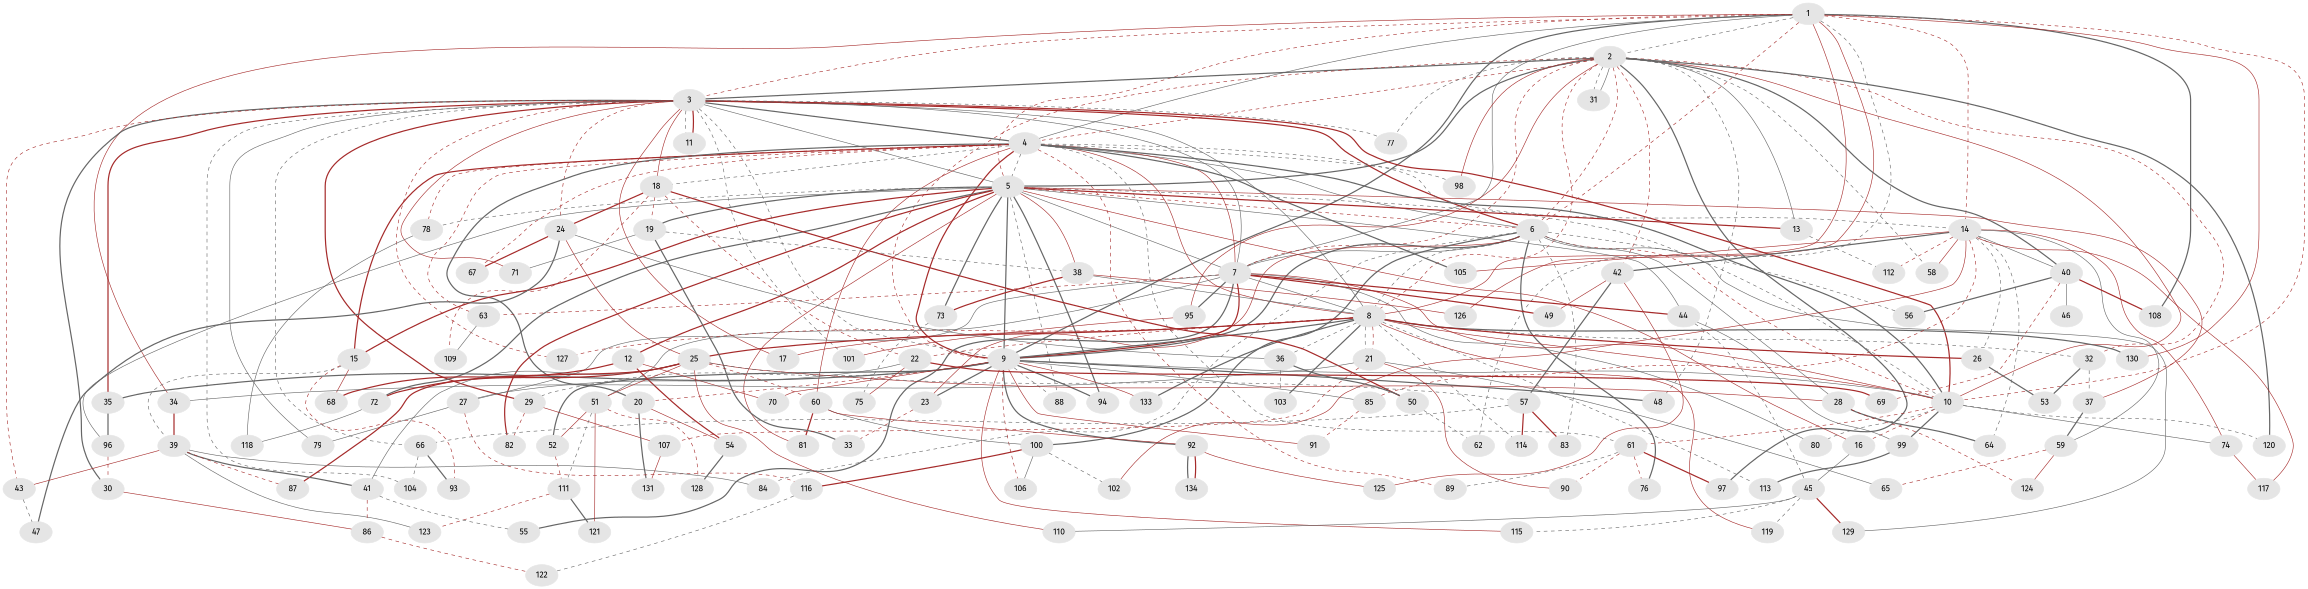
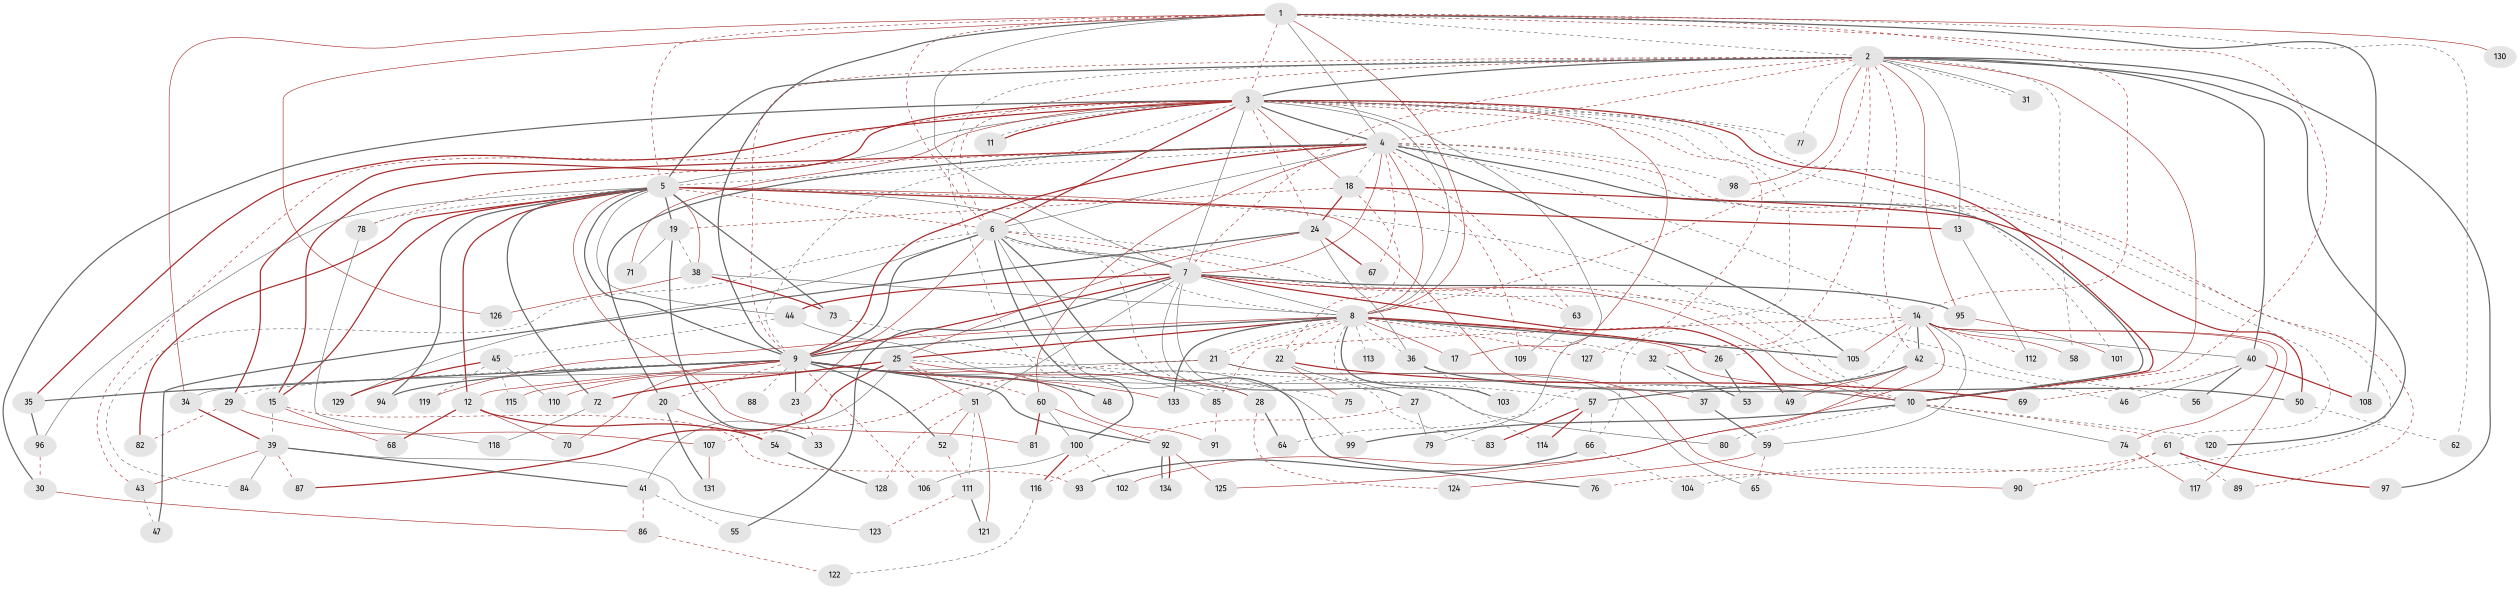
edge "13" -- "112": style dashed -> solid
edge "5" -- "88": removed
edge "8" -- "130": now "8" -- "105"
edge "42" -- "46": added
edge "9" -- "12": added
node "16": removed
edge "99" -- "113": removed
